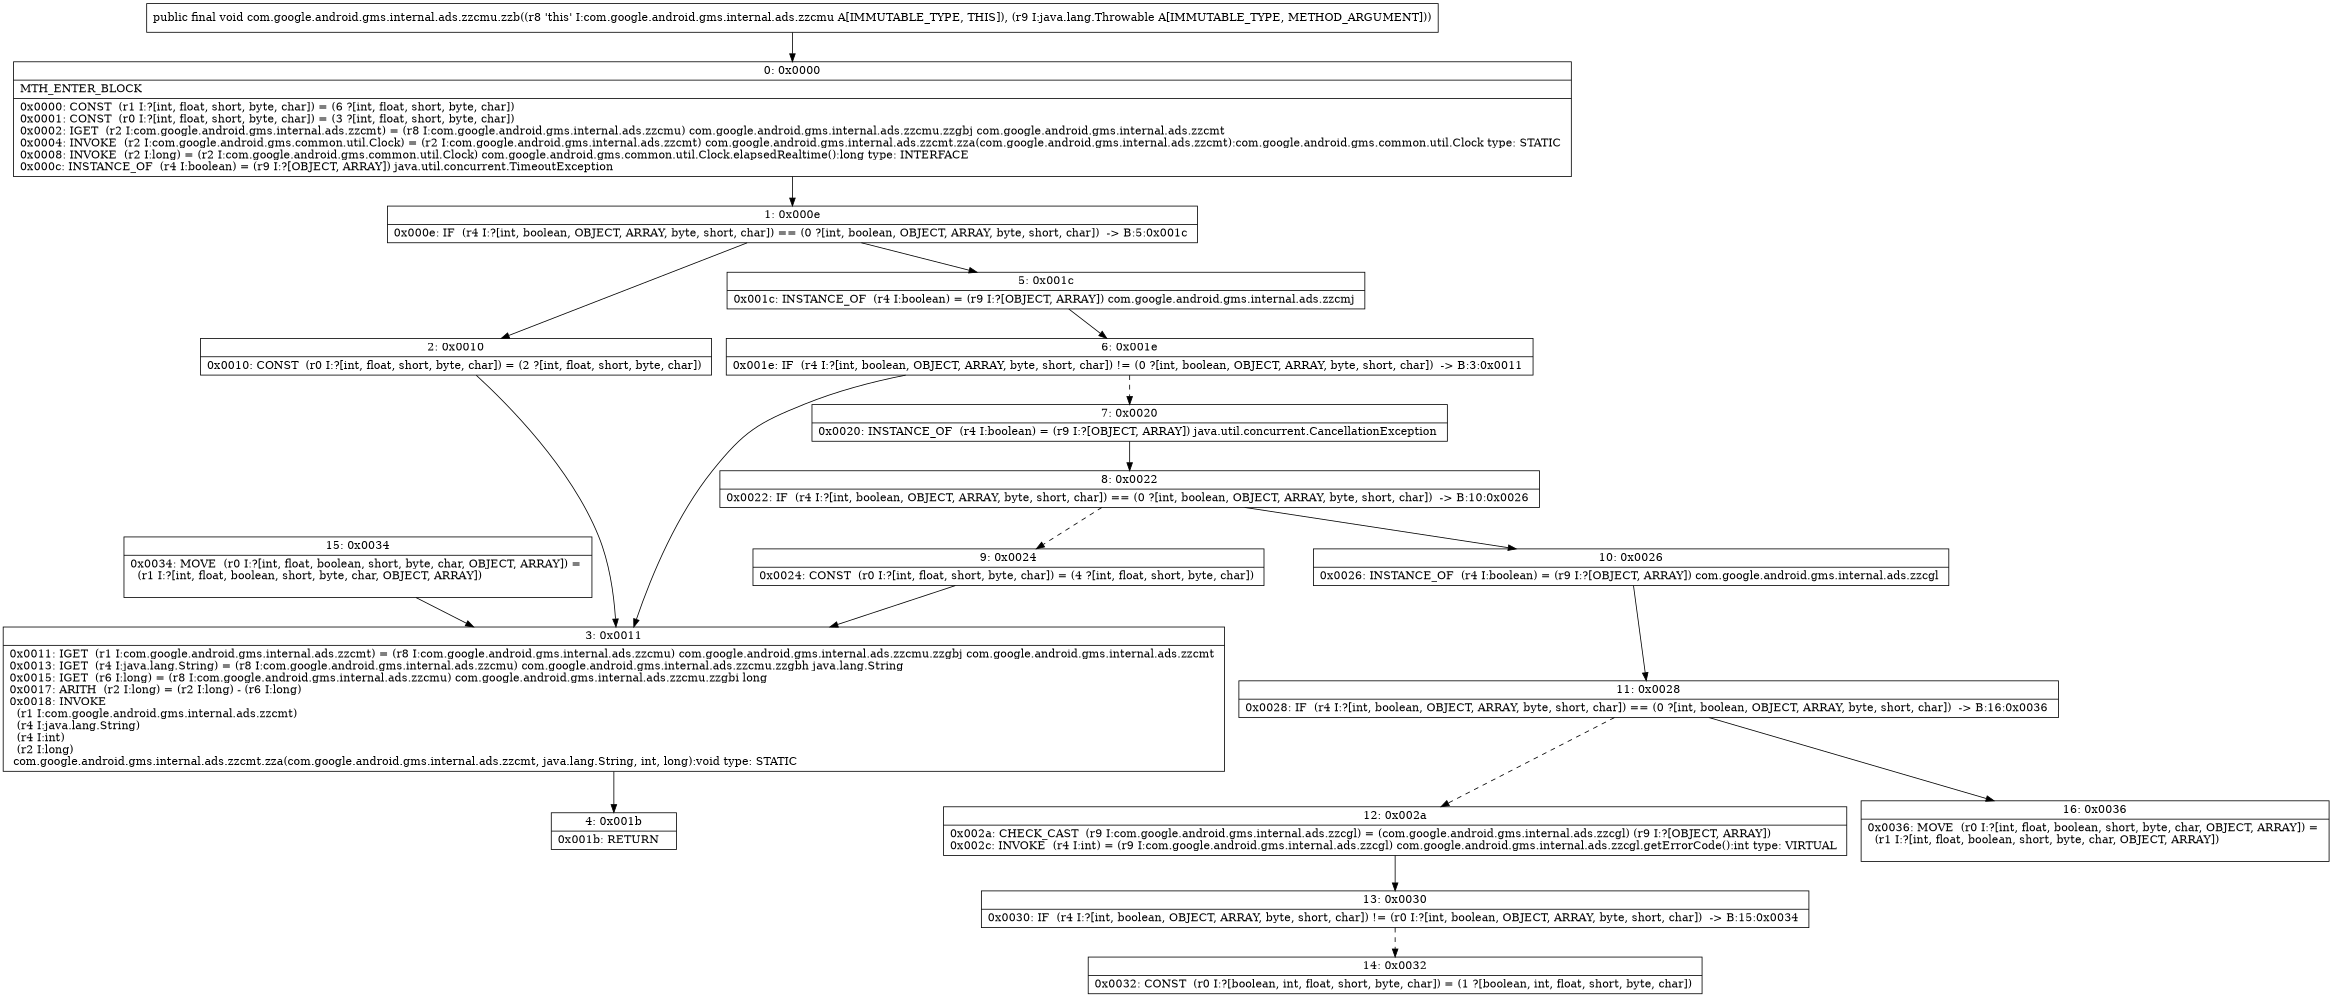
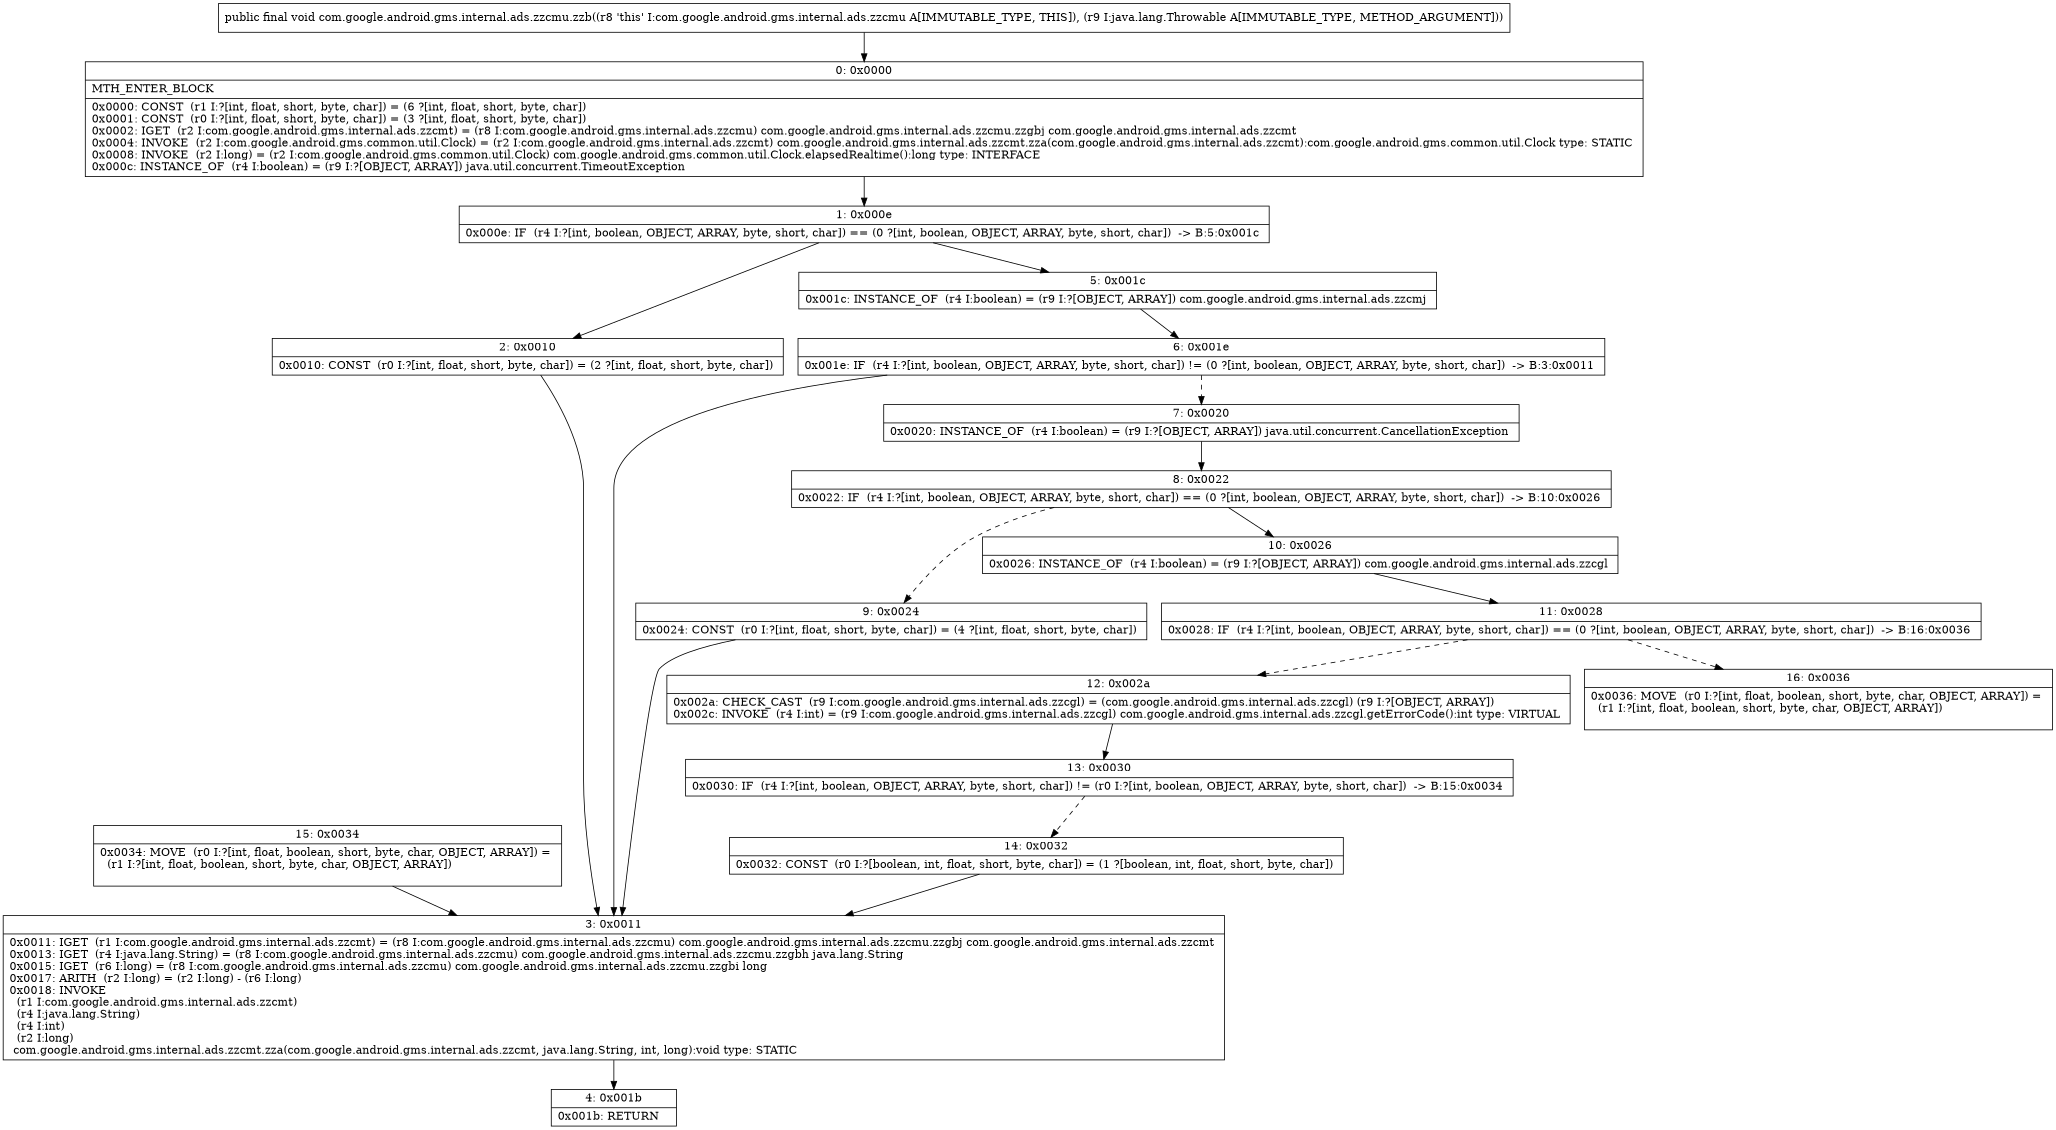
edge "11: 0x0028" -> "16: 0x0036": style solid -> dashed
edge "14: 0x0032" -> "3: 0x0011": added
